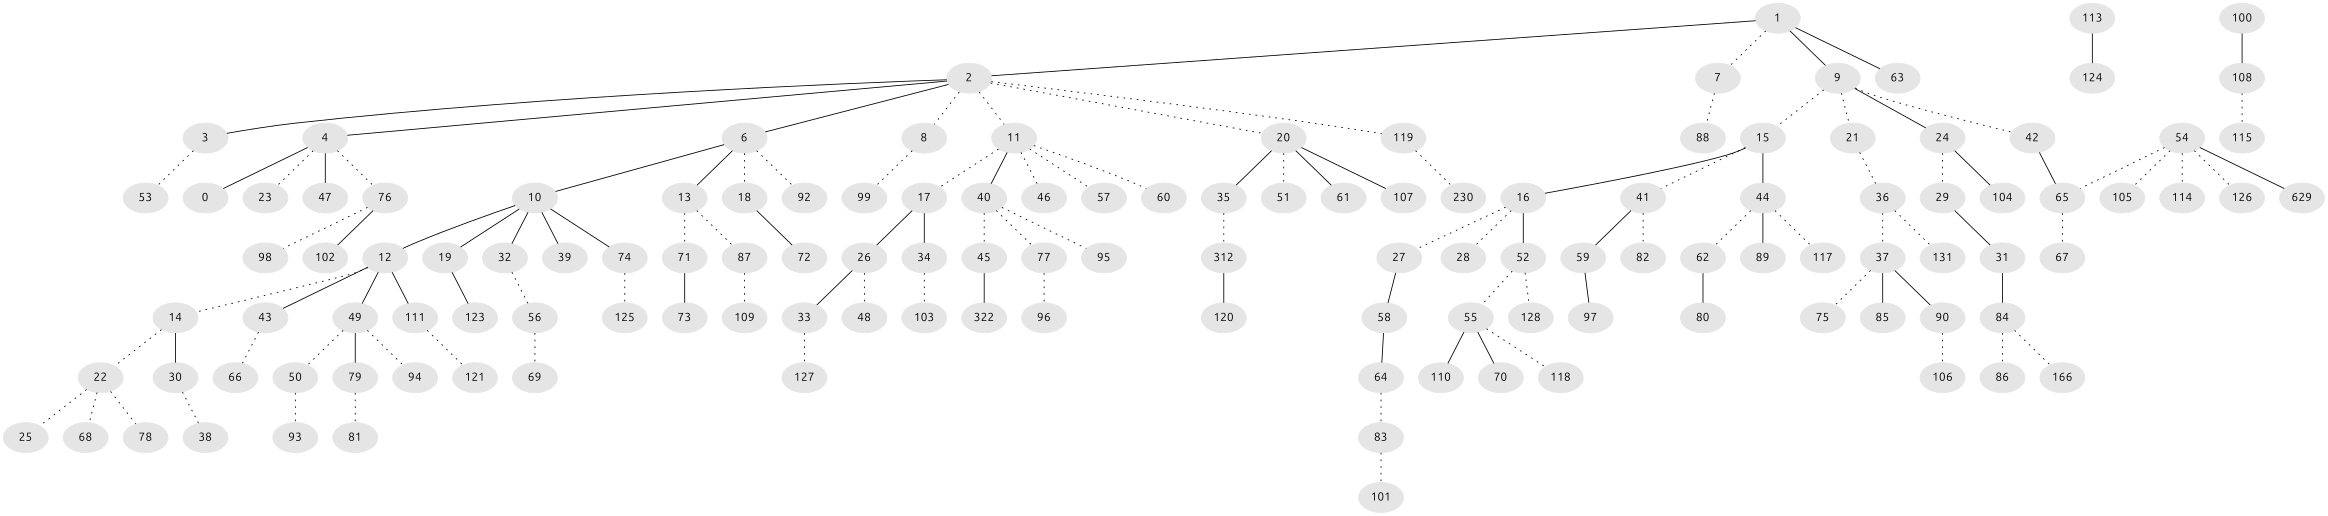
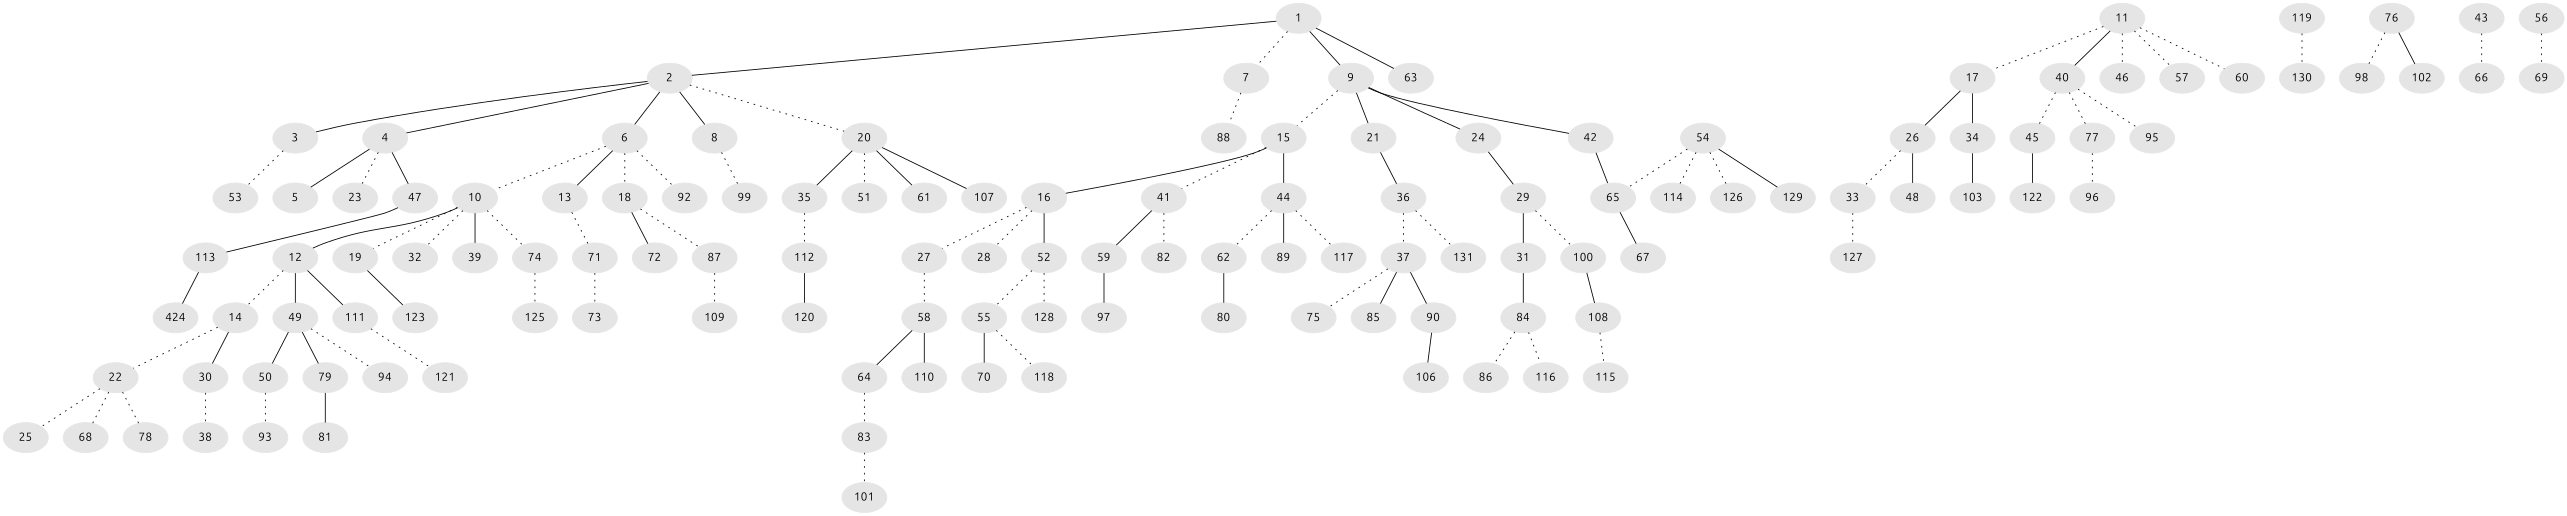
node "124": label "124" -> "424"
edge "2" -- "119": removed
edge "2" -- "8": style dotted -> solid
edge "2" -- "11": removed
edge "9" -- "21": style dotted -> solid
edge "9" -- "42": style dotted -> solid
edge "4" -- "76": removed
edge "6" -- "10": style solid -> dotted
edge "21" -- "36": style dotted -> solid
edge "24" -- "29": style dotted -> solid
node "0": label "0" -> "5"
node "230": label "230" -> "130"
node "104": removed
node "105": removed
node "629": label "629" -> "129"
edge "10" -- "19": style solid -> dotted
edge "10" -- "32": style solid -> dotted
edge "10" -- "74": style solid -> dotted
edge "13" -- "87": now "18" -- "87"
edge "29" -- "100": added
edge "65" -- "67": style dotted -> solid
edge "47" -- "113": added
node "312": label "312" -> "112"
edge "12" -- "43": removed
edge "32" -- "56": removed
edge "71" -- "73": style solid -> dotted
edge "26" -- "33": style solid -> dotted
edge "26" -- "48": style dotted -> solid
edge "34" -- "103": style dotted -> solid
edge "27" -- "58": style solid -> dotted
node "322": label "322" -> "122"
edge "49" -- "50": style dotted -> solid
edge "55" -- "110": now "58" -- "110"
edge "90" -- "106": style dotted -> solid
node "166": label "166" -> "116"
edge "79" -- "81": style dotted -> solid
